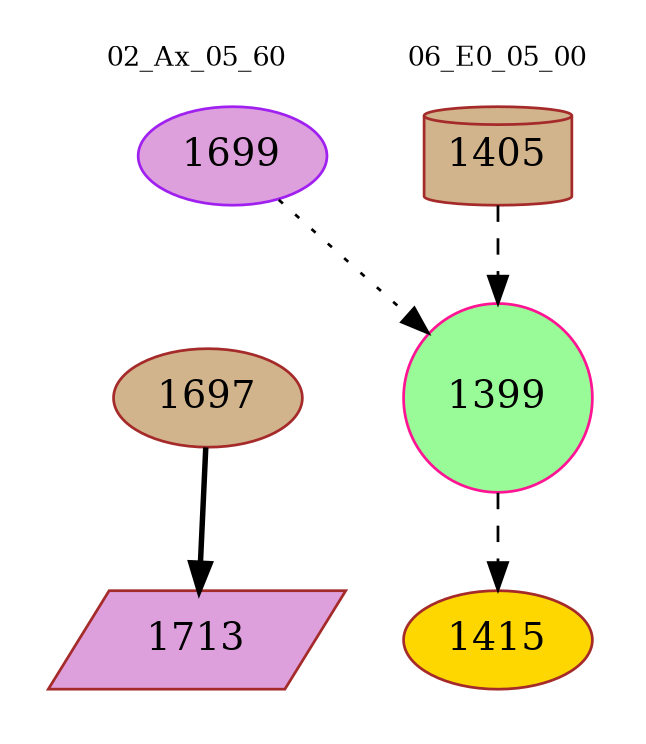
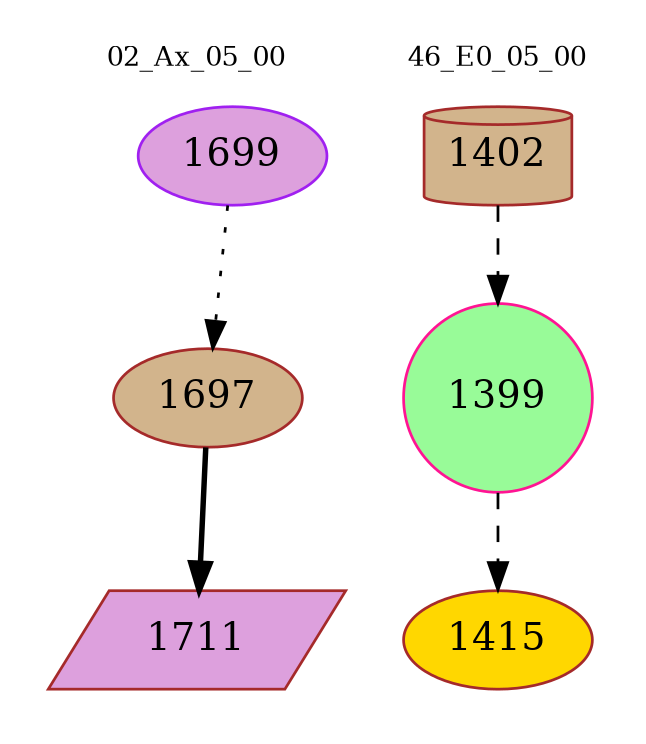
cluster "02_Ax_05_60": label "02_Ax_05_60" -> "02_Ax_05_00"
cluster "06_E0_05_00": label "06_E0_05_00" -> "46_E0_05_00"
node "1405": label "1405" -> "1402"
edge "1699" -> "1399": now "1699" -> "1697"
node "1713": label "1713" -> "1711"
